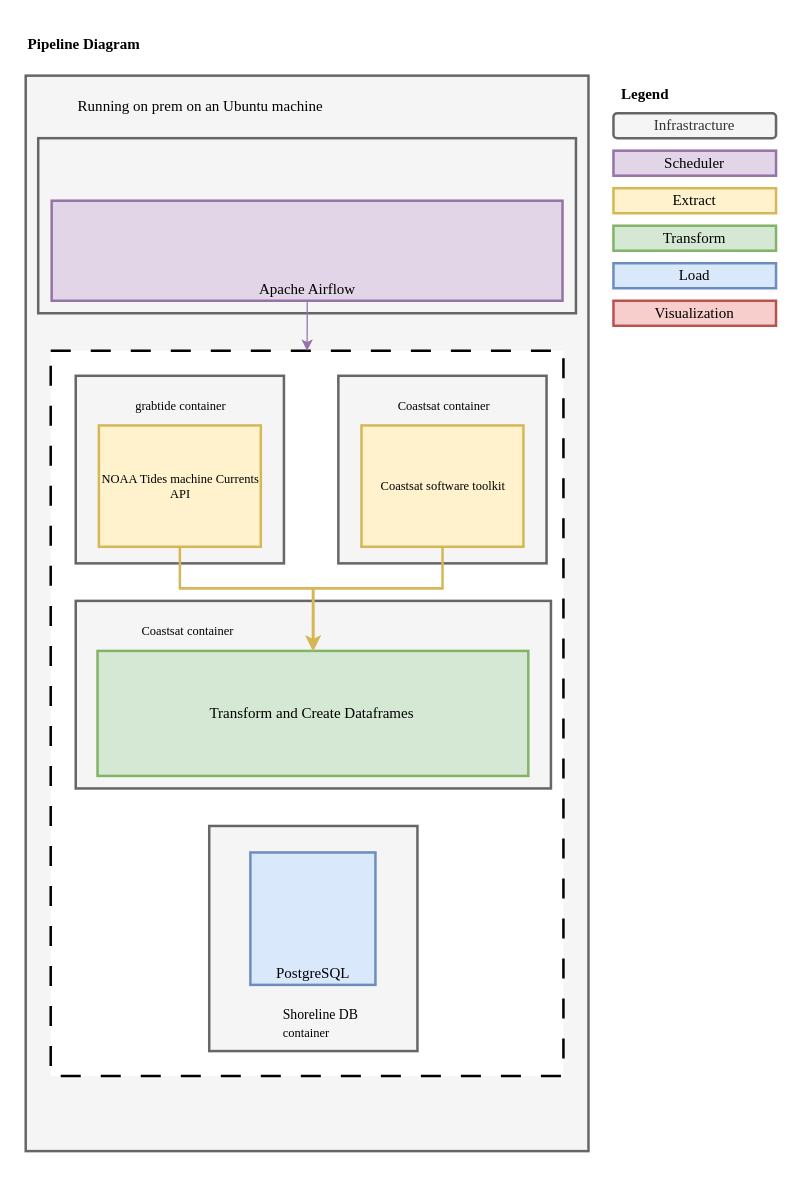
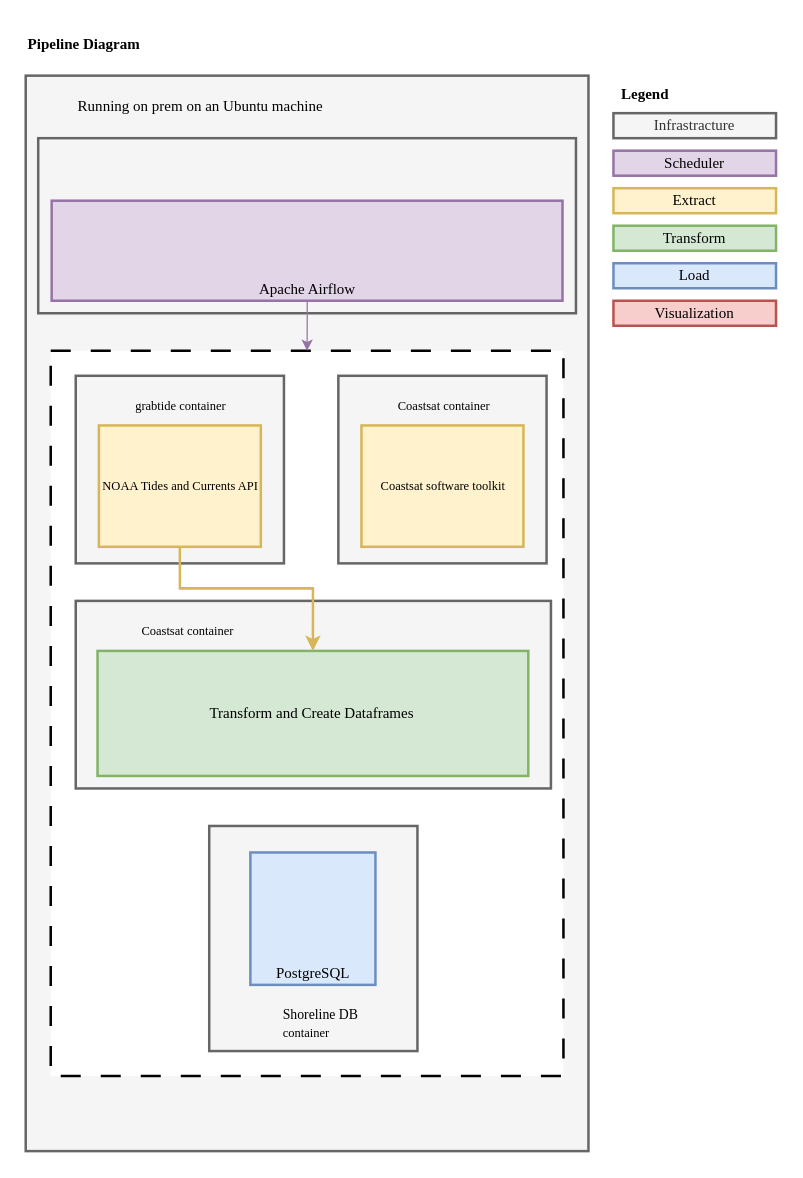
node "Infrastracture": shape rounded rectangle -> rectangle
node "NOAA Tides machine Currents API": label "NOAA Tides machine Currents API" -> "NOAA Tides and Currents API"
edge "Coastsat software toolkit" -> "Transform and Create Dataframes": removed
